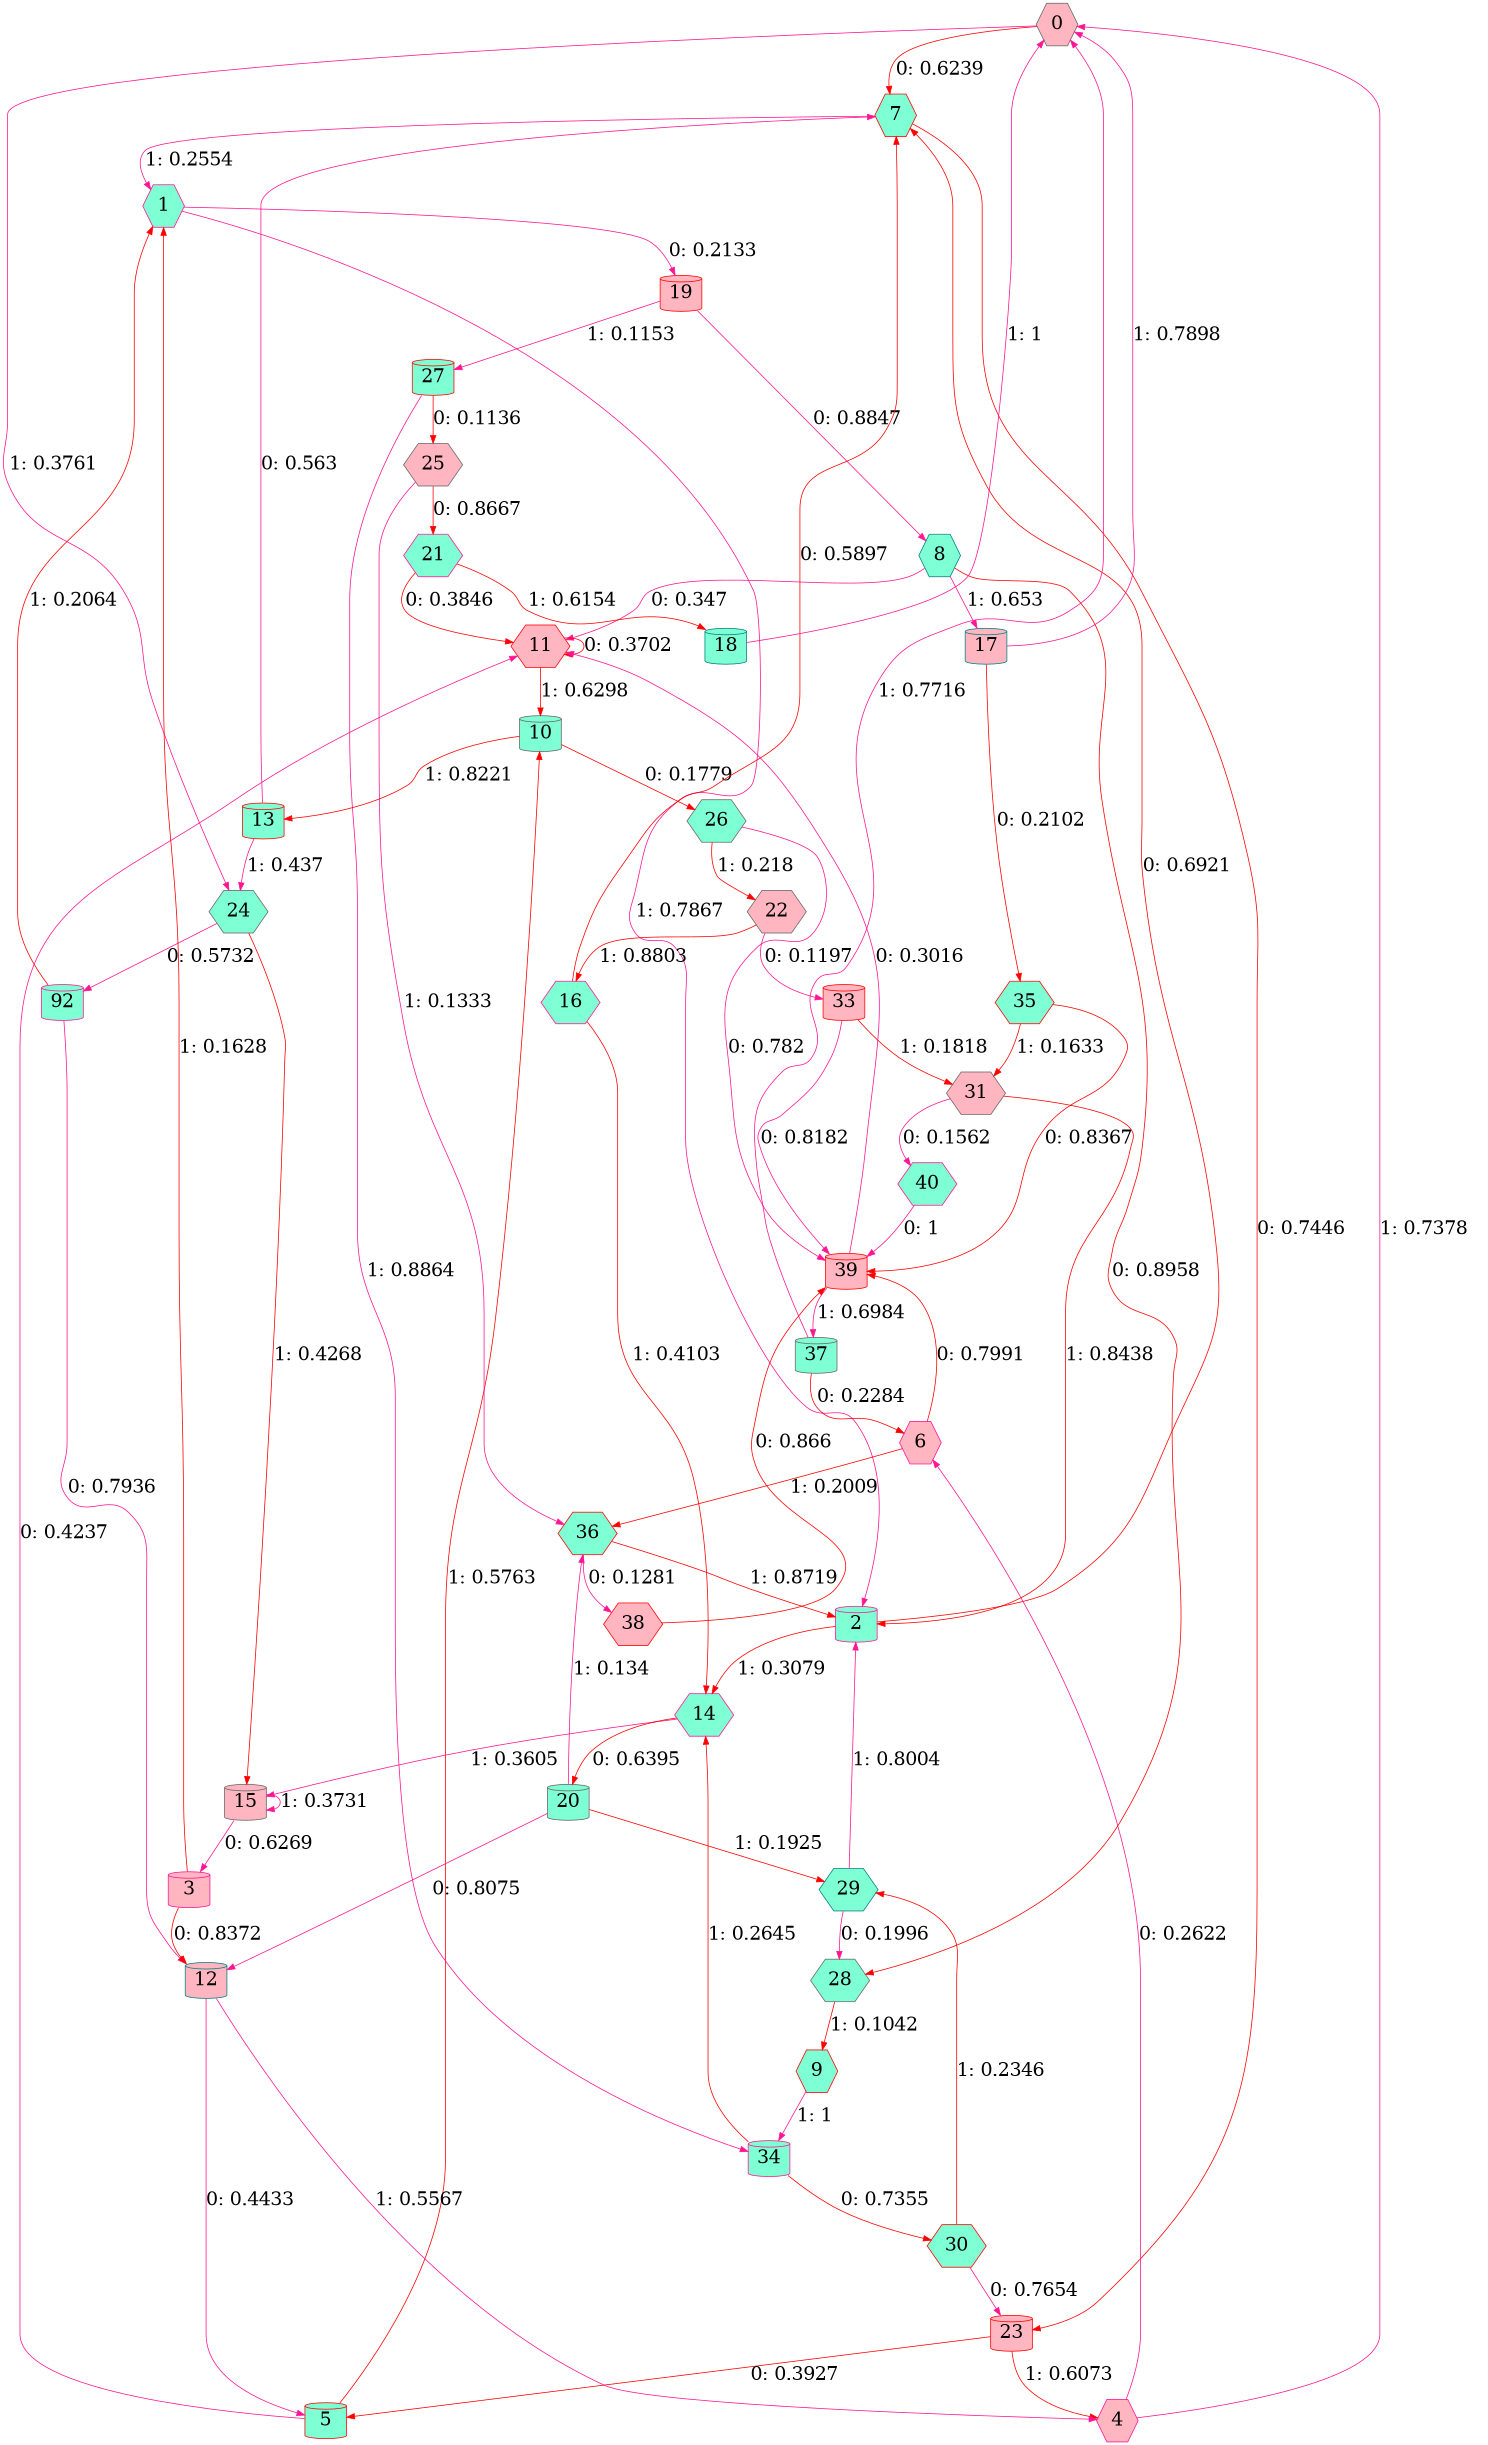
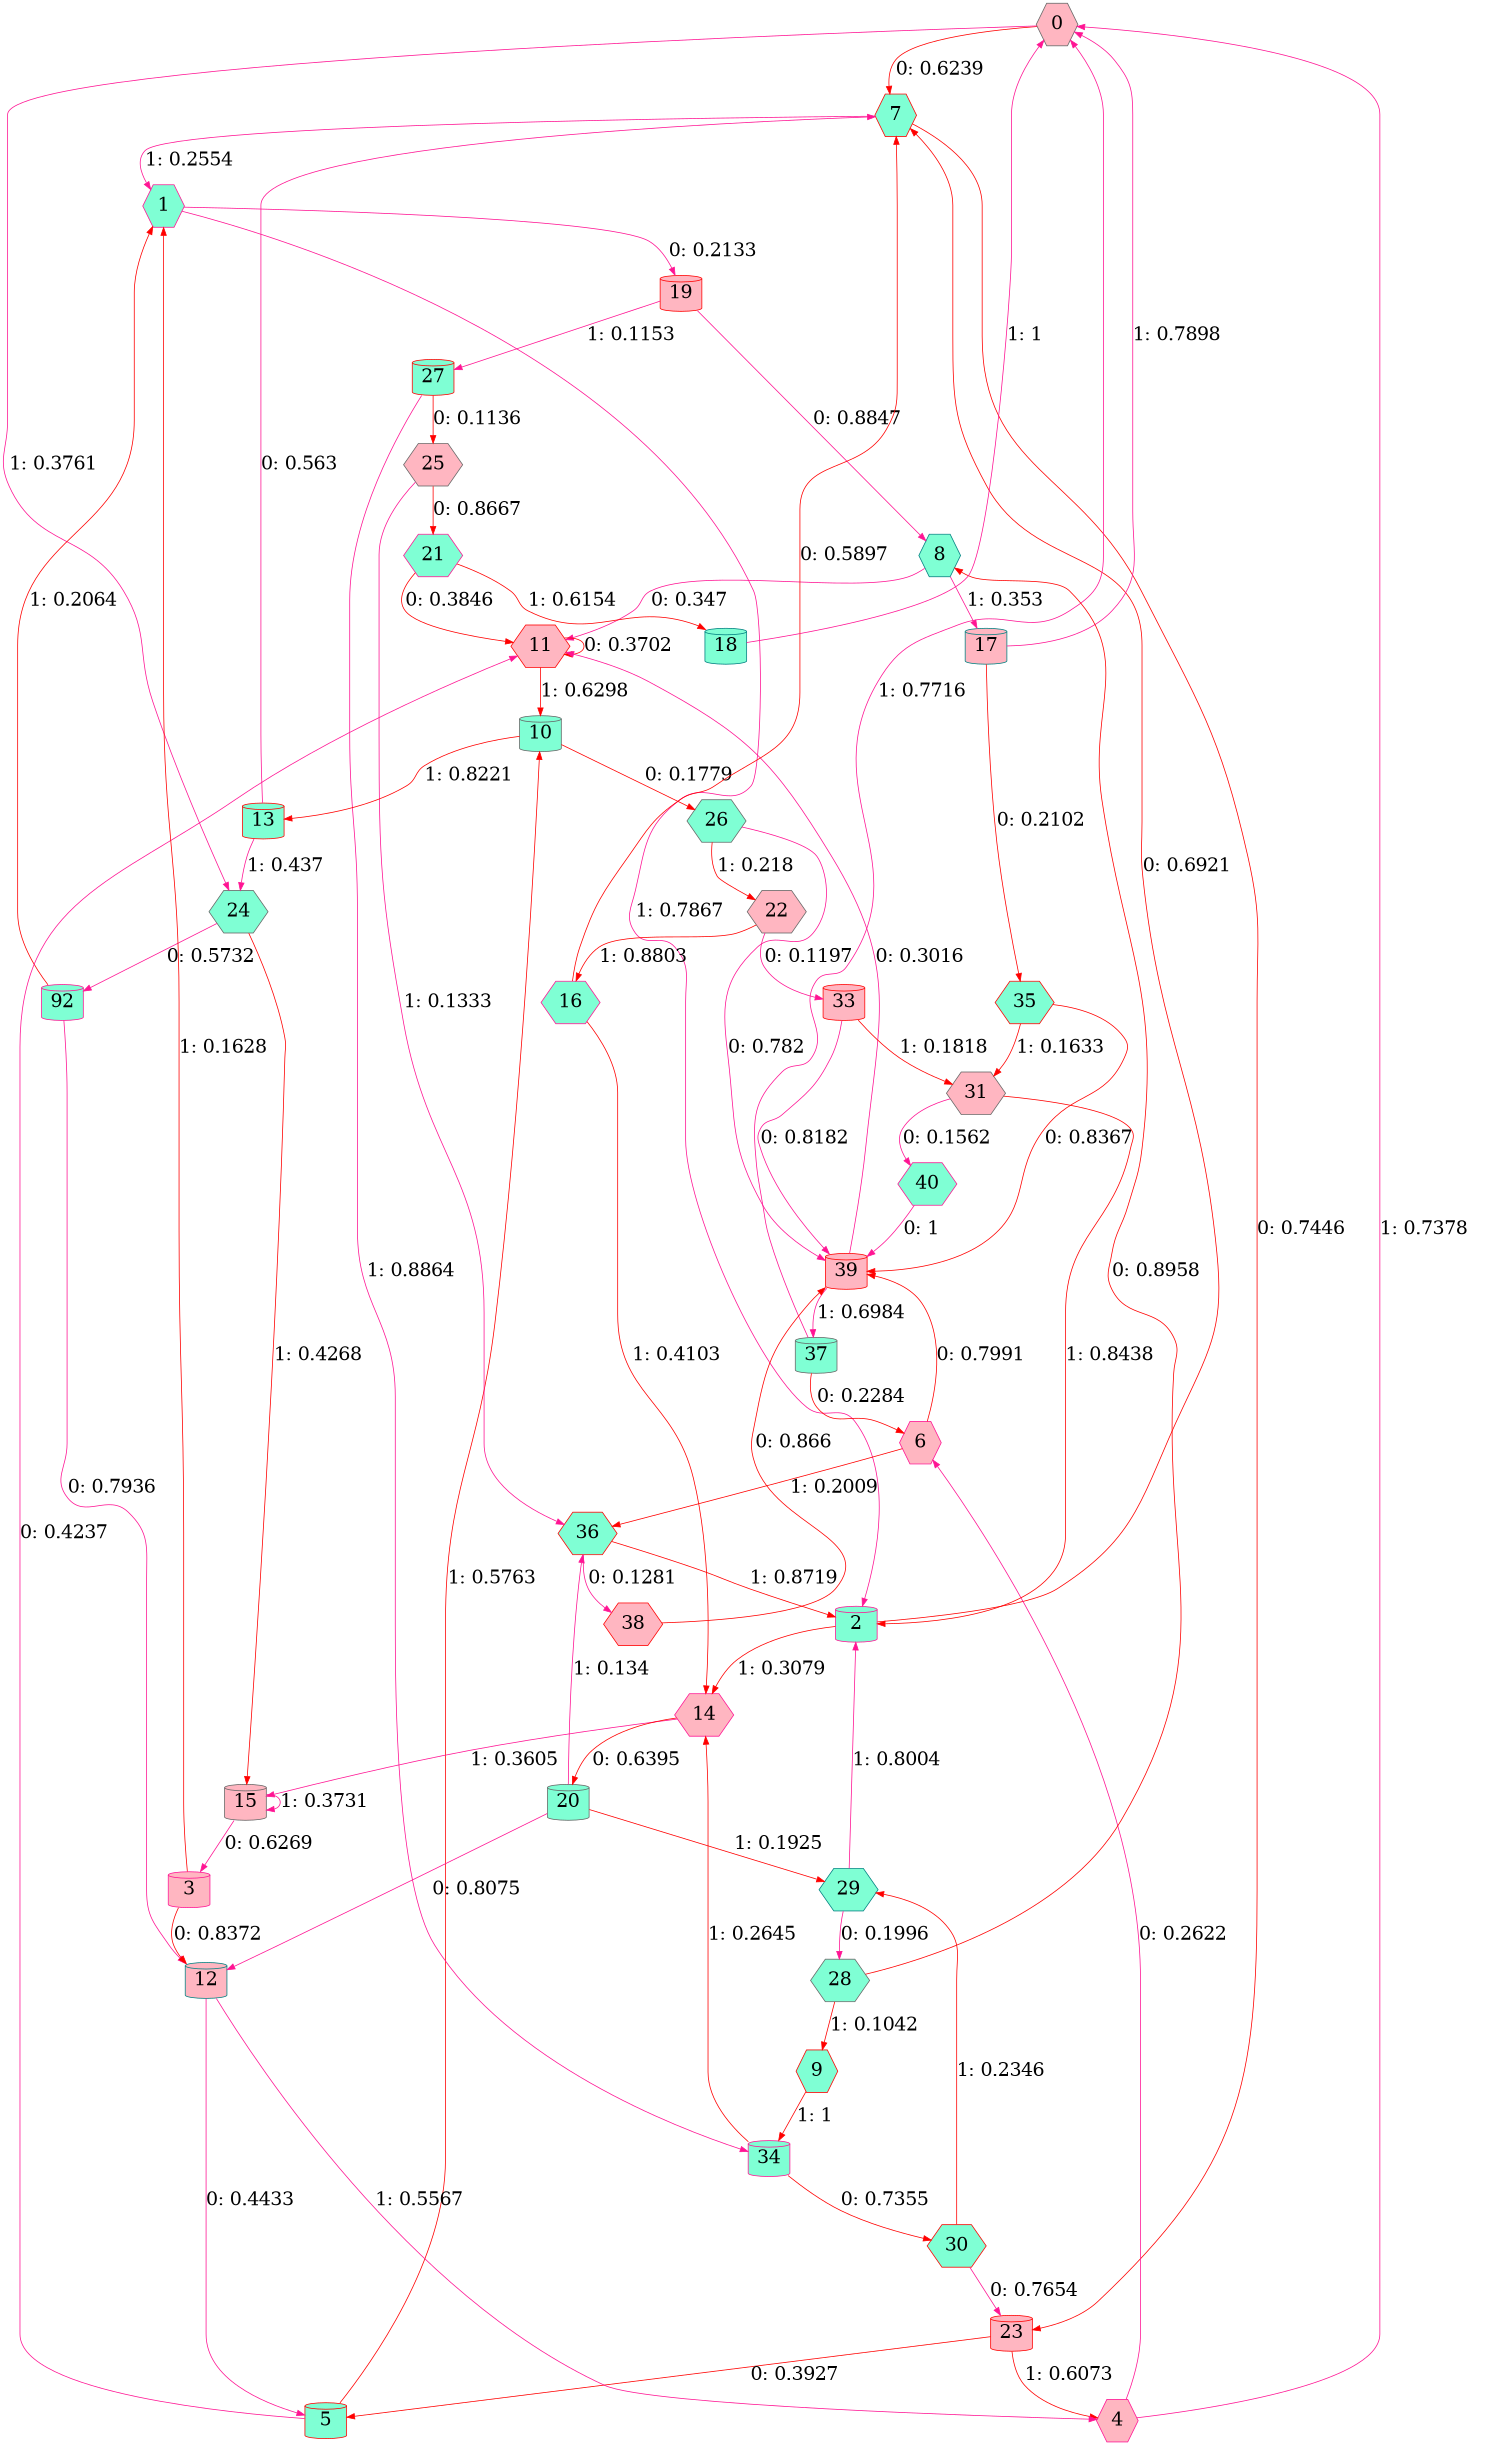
edge "8" -> "17": label "1: 0.653    " -> "1: 0.353    "
edge "8" -> "28": reversed
node "14": fillcolor aquamarine -> lightpink
edge "9" -> "34": color deeppink -> red
